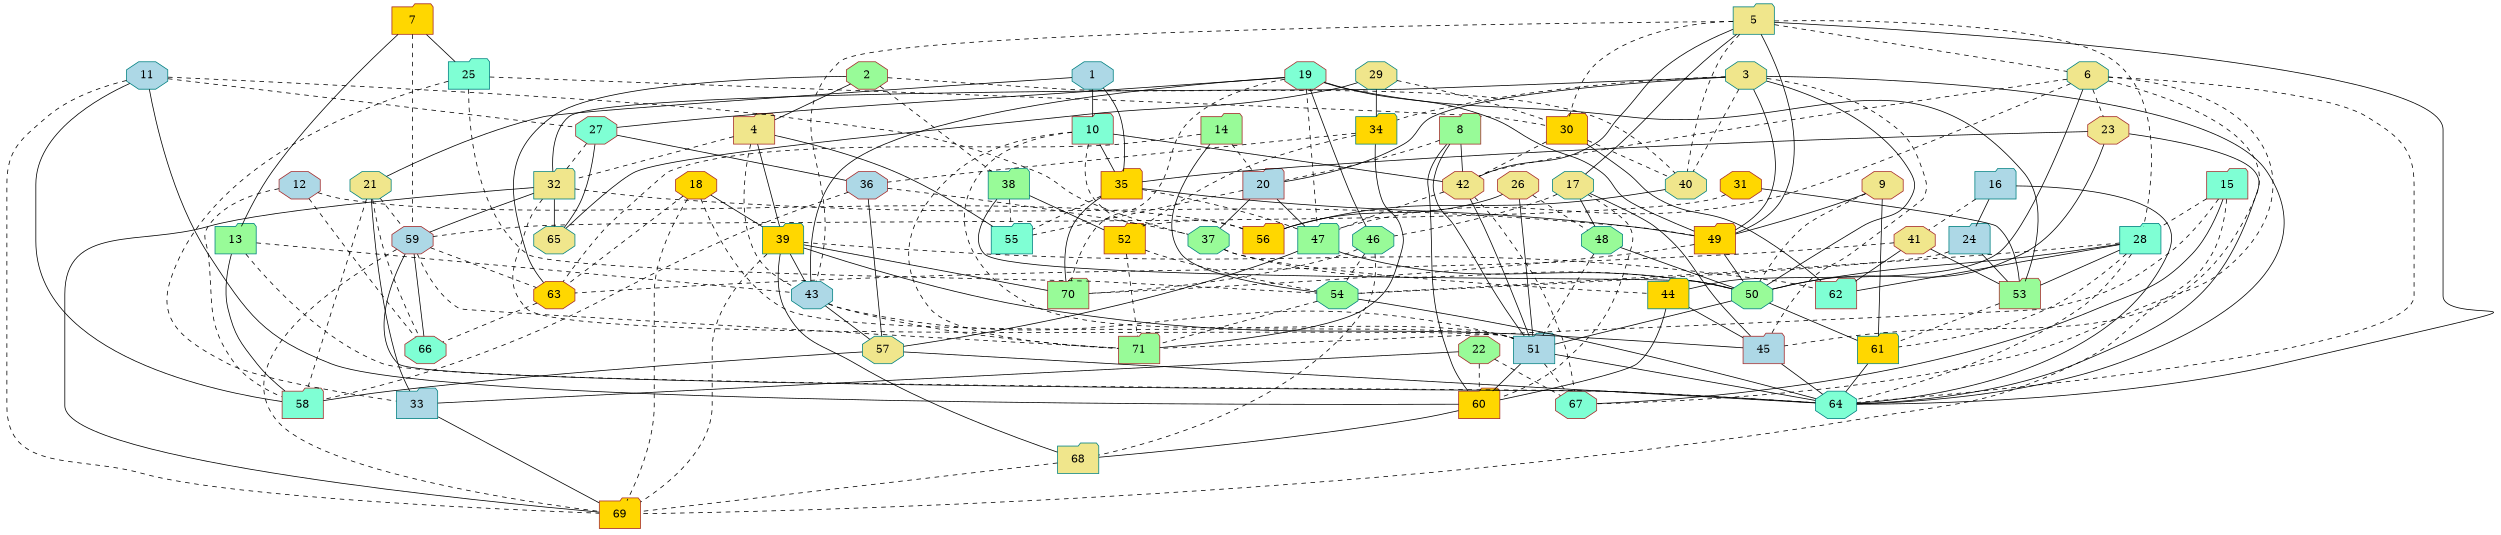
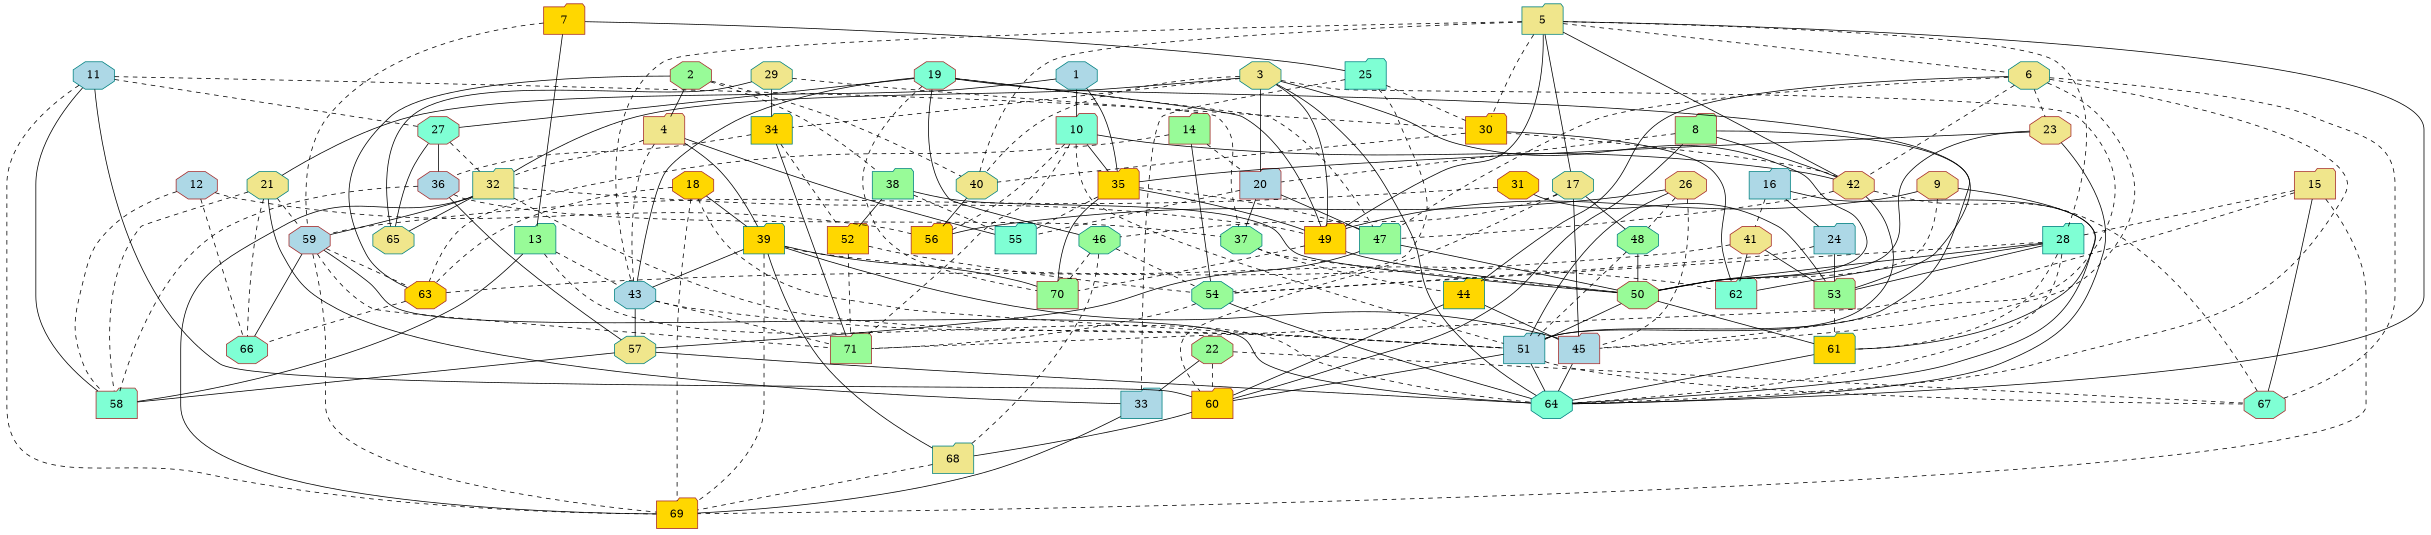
node "15": fillcolor aquamarine -> khaki
edge "26" -- "45": added
node "50": color teal -> brown
